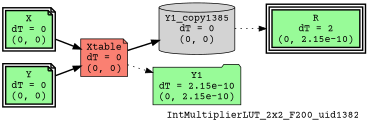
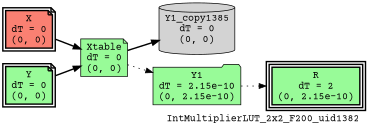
node "X dT = 0 (0, 0)": fillcolor palegreen -> salmon
edge "Y1_copy1385 dT = 0 (0, 0)" -> "R dT = 2 (0, 2.15e-10)": now "Y1 dT = 2.15e-10 (0, 2.15e-10)" -> "R dT = 2 (0, 2.15e-10)"
node "Xtable dT = 0 (0, 0)": fillcolor salmon -> palegreen
